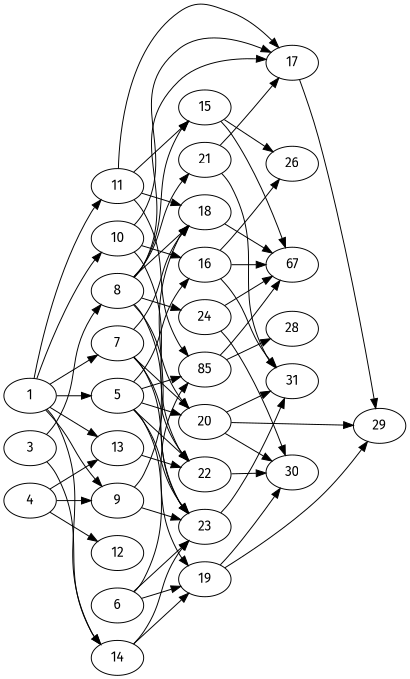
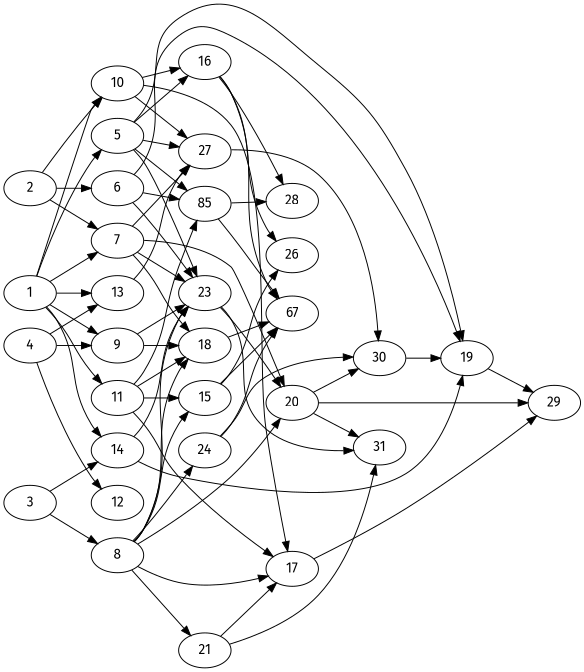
node "2": added
edge "16" -> "31": now "16" -> "28"
edge "5" -> "20": now "23" -> "20"
node "22": label "22" -> "27"
edge "19" -> "30": reversed
